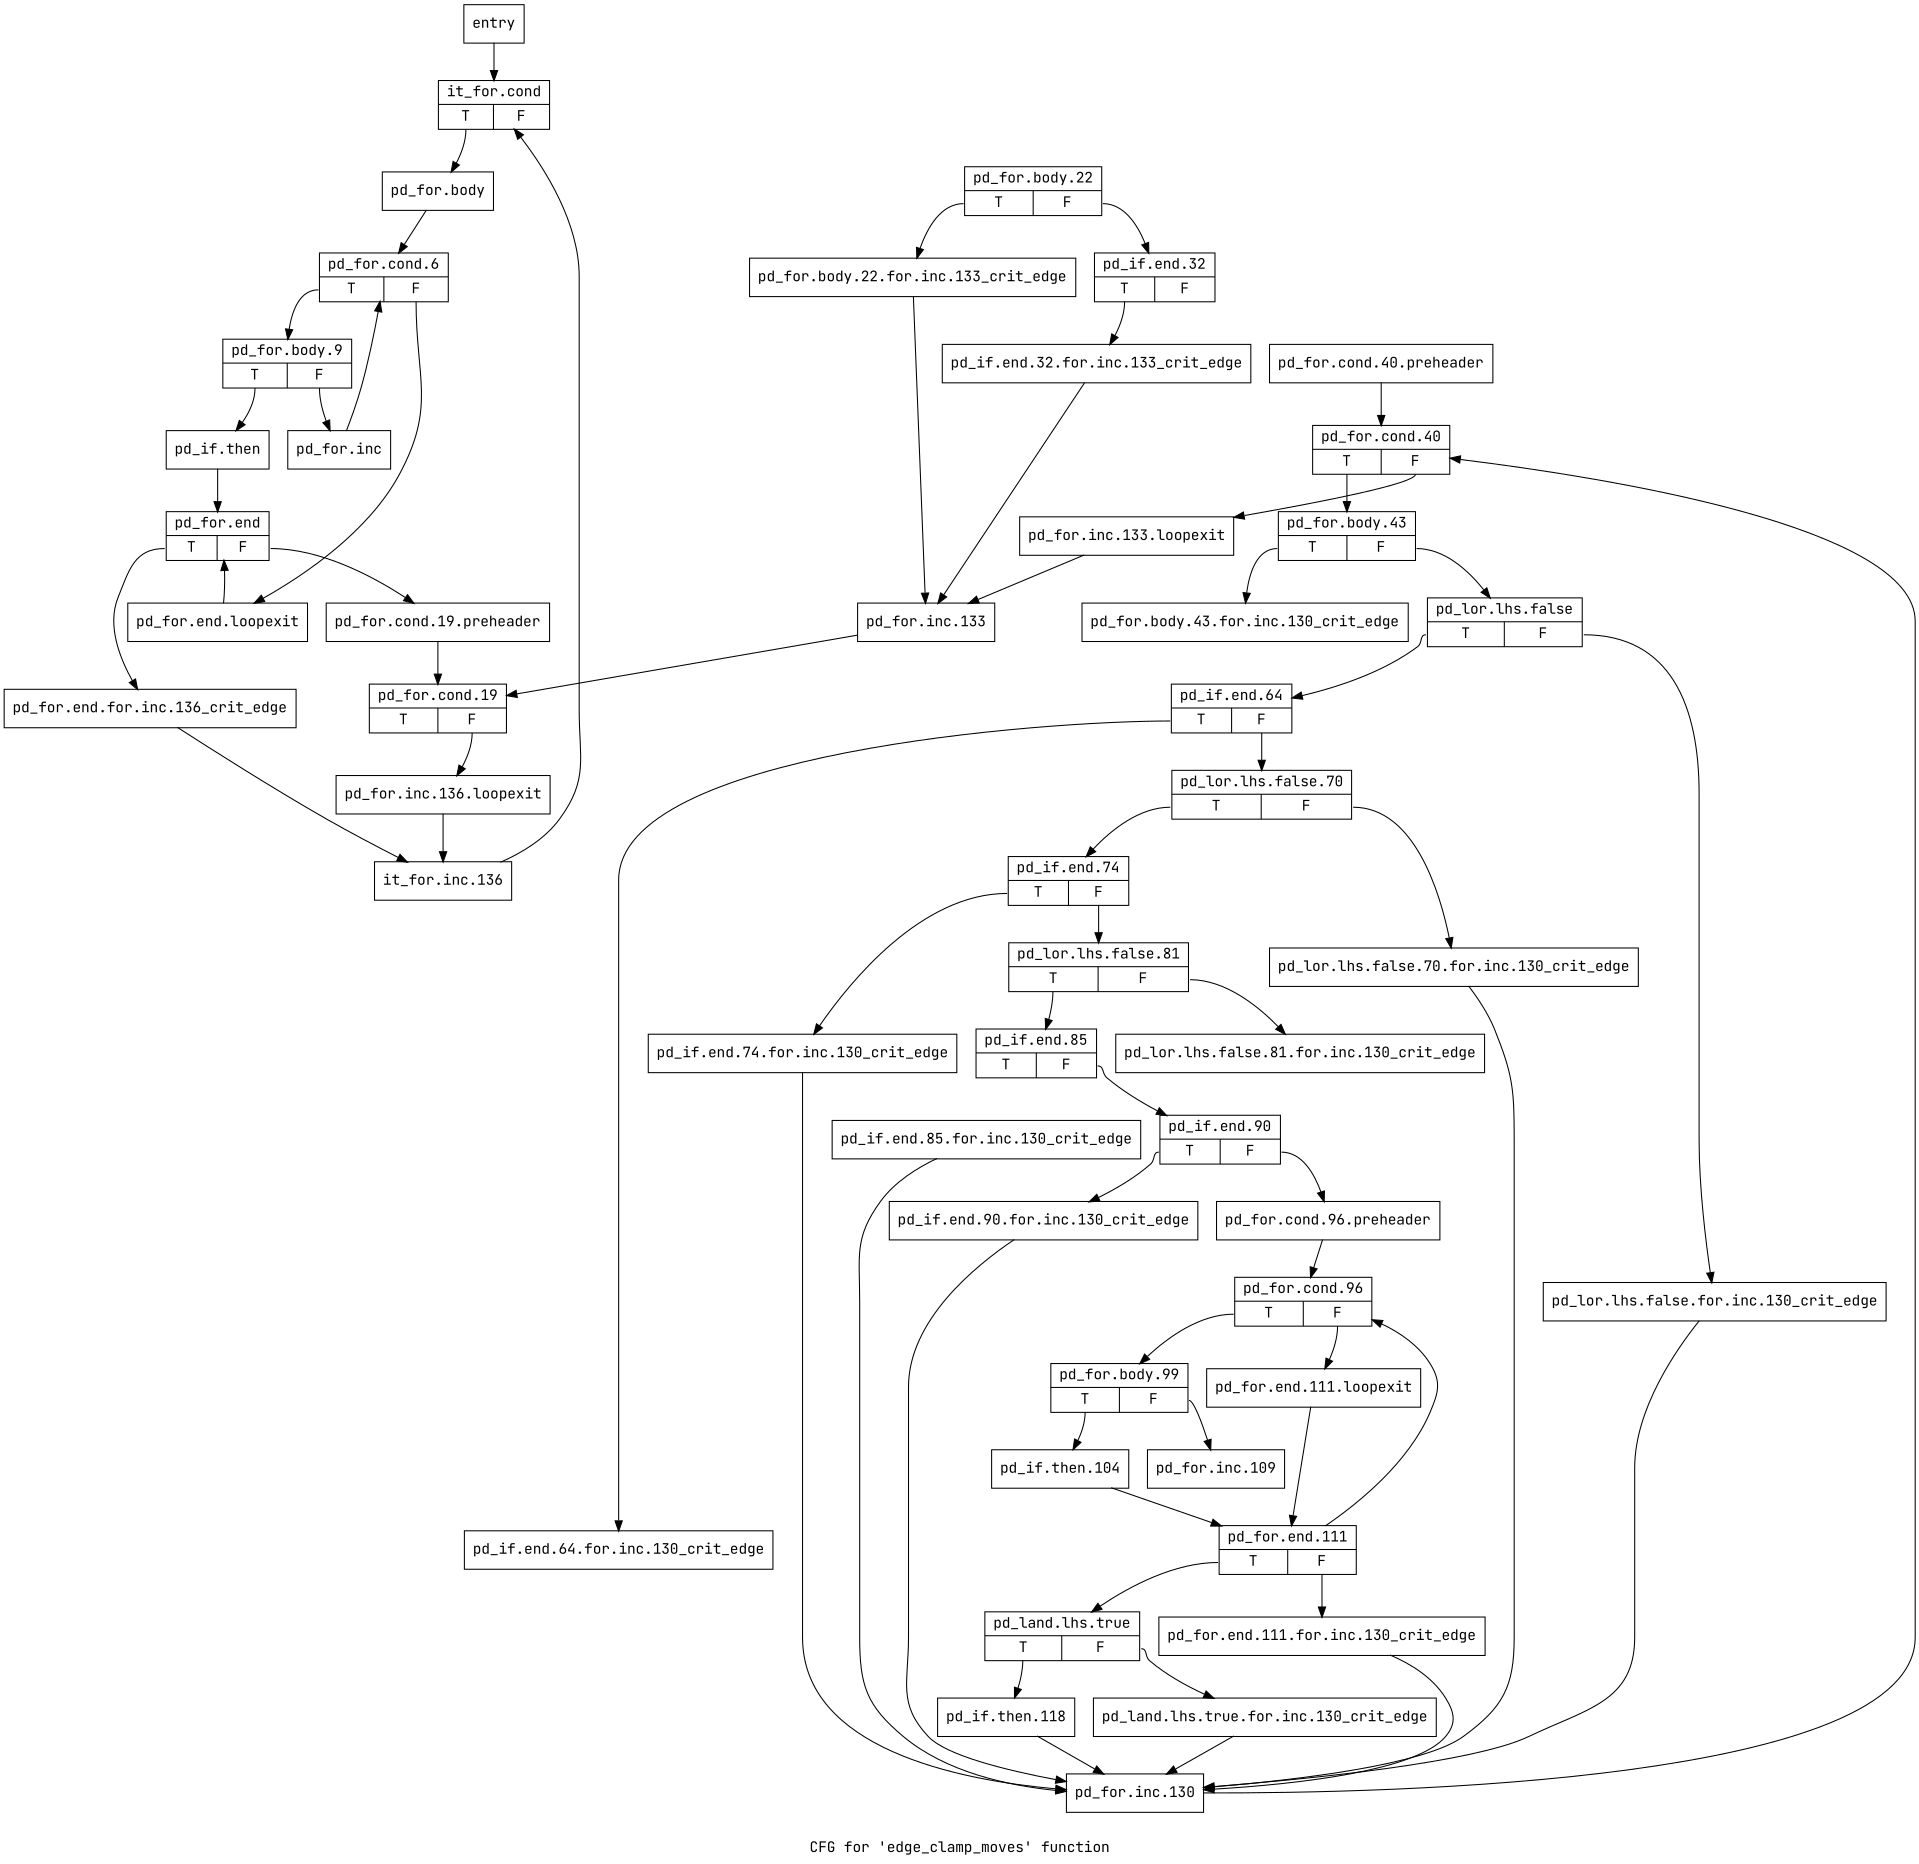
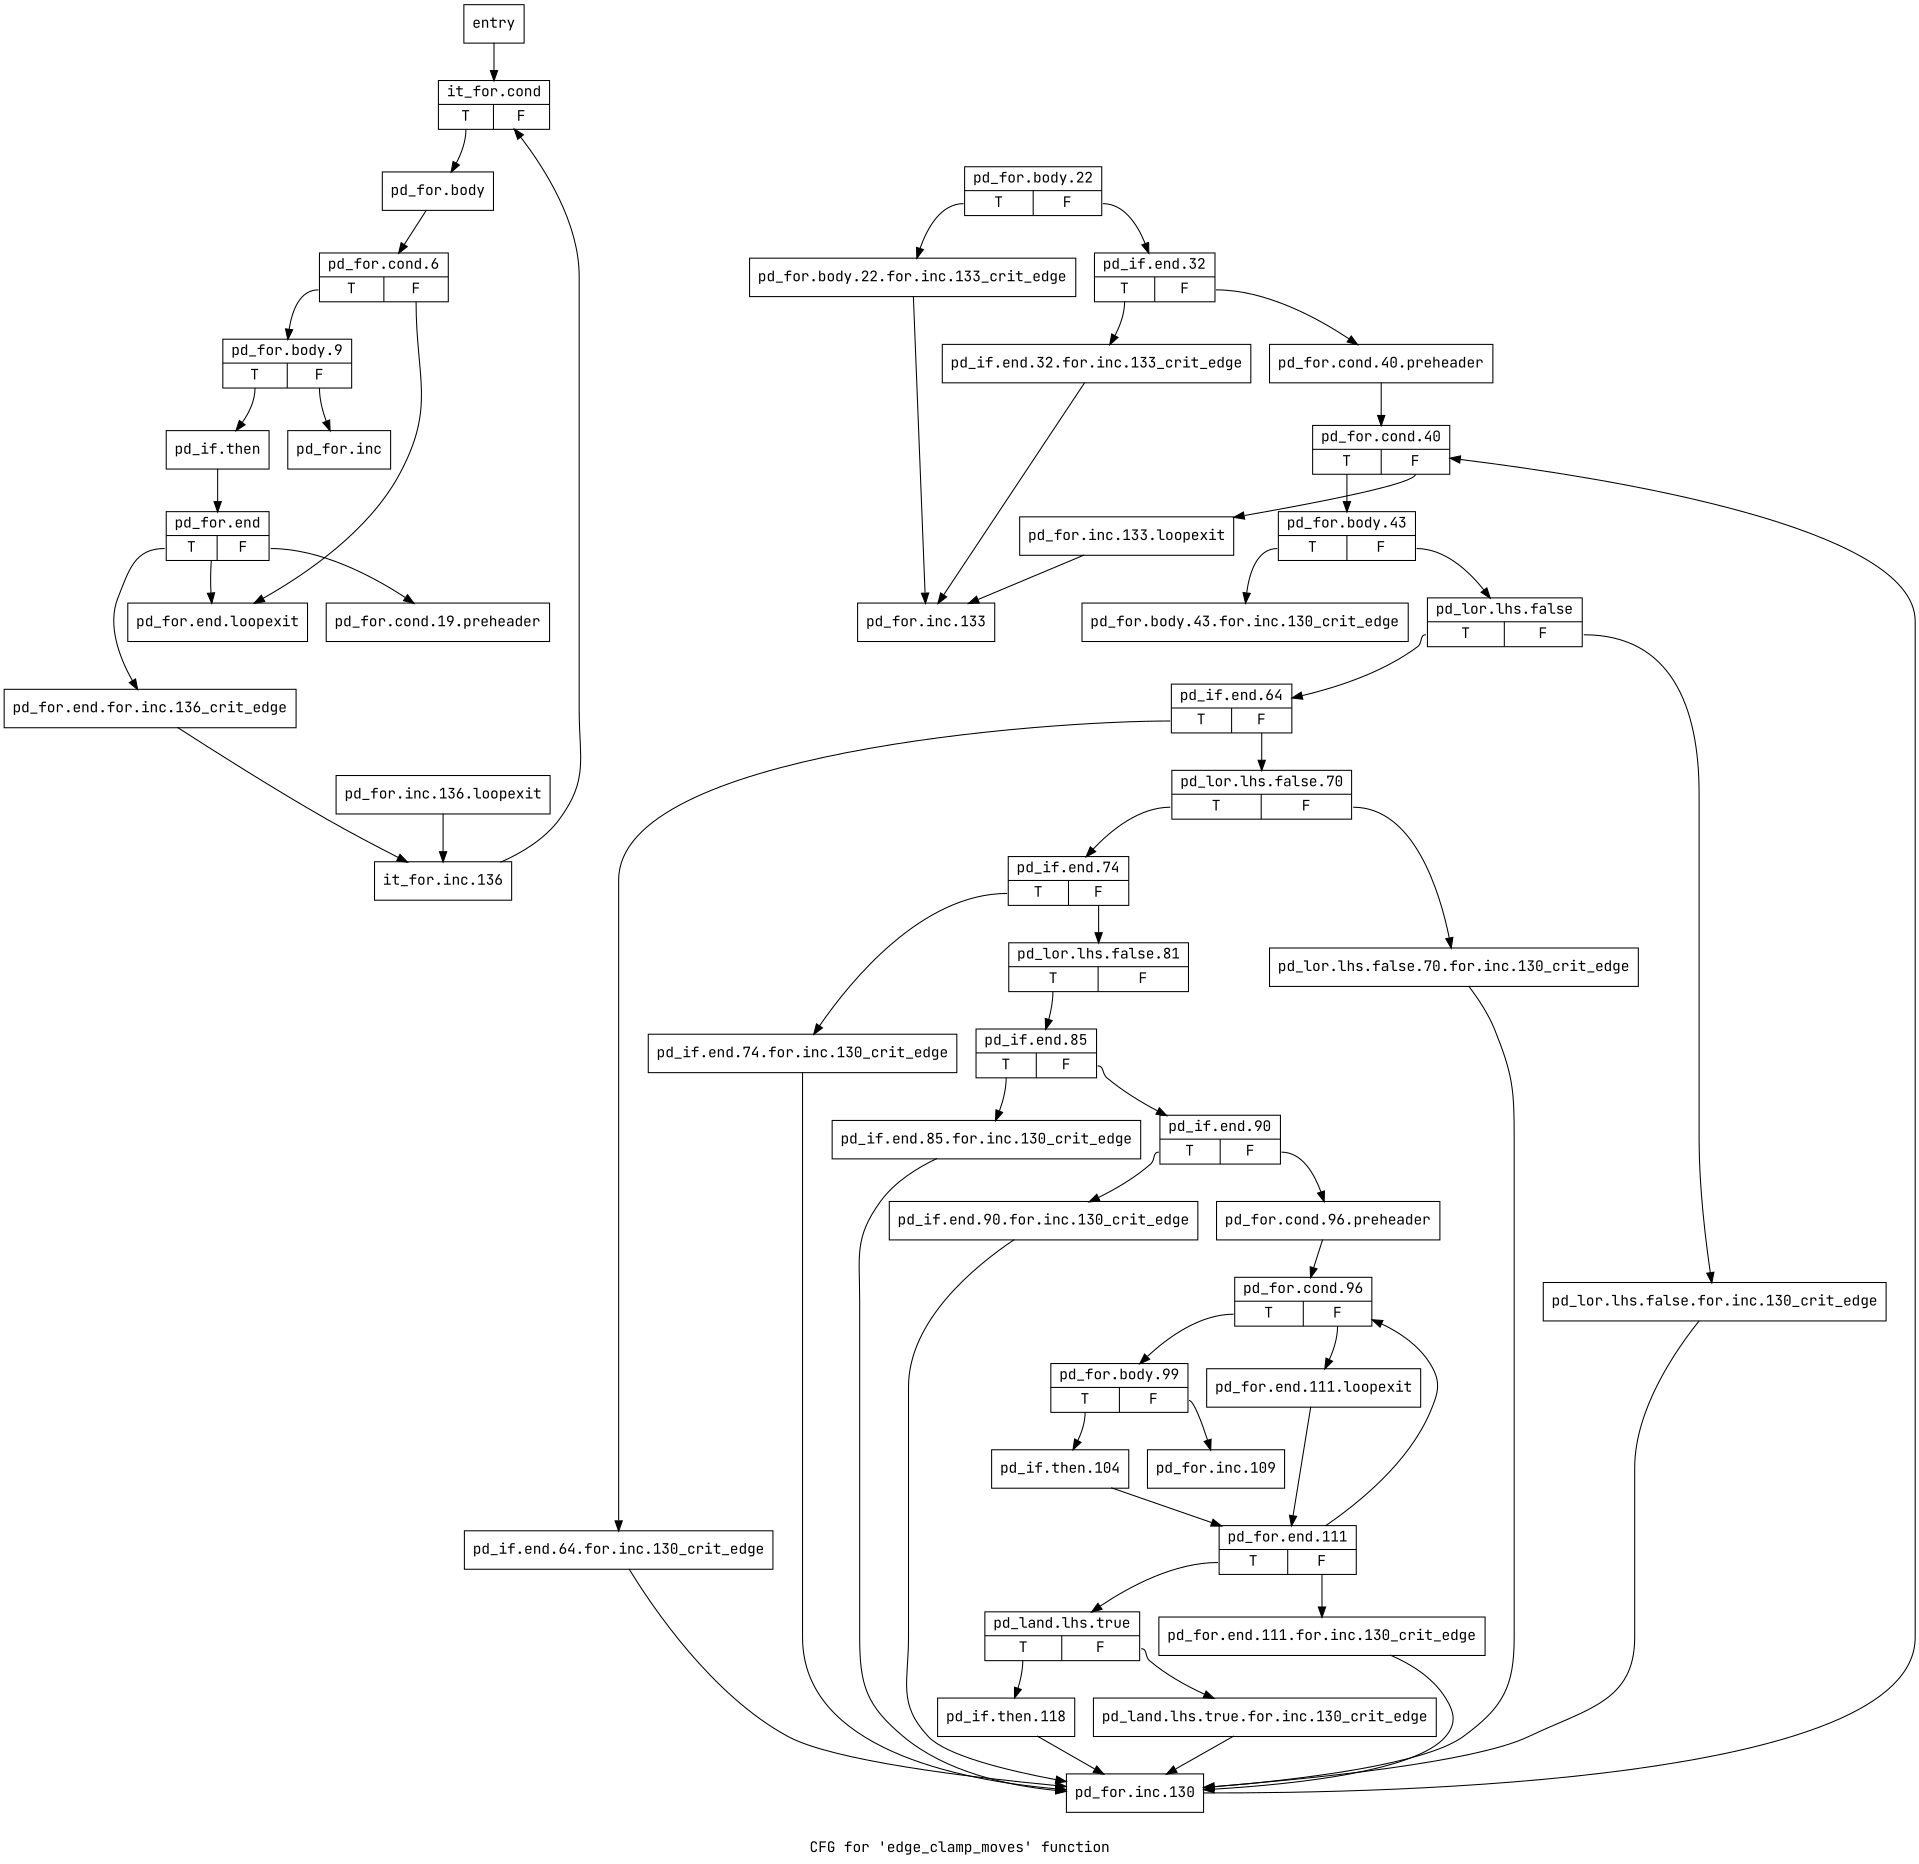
edge "pd_if.end.32" -> "pd_for.cond.40.preheader": added
edge "pd_for.inc" -> "pd_for.cond.6": removed
edge "pd_for.end.loopexit" -> "pd_for.end": reversed
node "pd_for.cond.19": removed
node "pd_lor.lhs.false.81.for.inc.130_crit_edge": removed
edge "pd_if.end.85" -> "pd_if.end.85.for.inc.130_crit_edge": added
edge "pd_if.end.64.for.inc.130_crit_edge" -> "pd_for.inc.130": added
